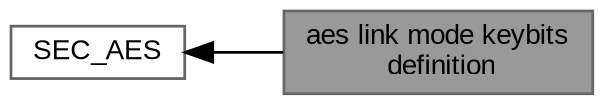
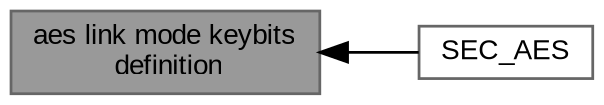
edge "aes link mode keybits definition" -> "SEC_AES": reversed
